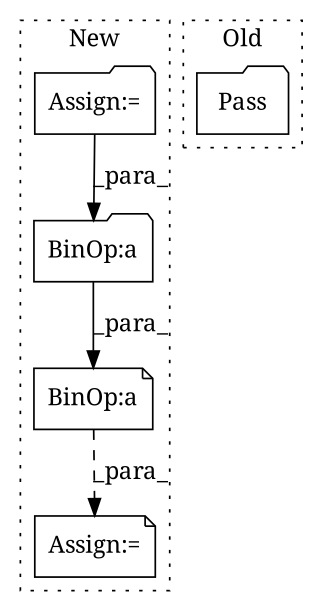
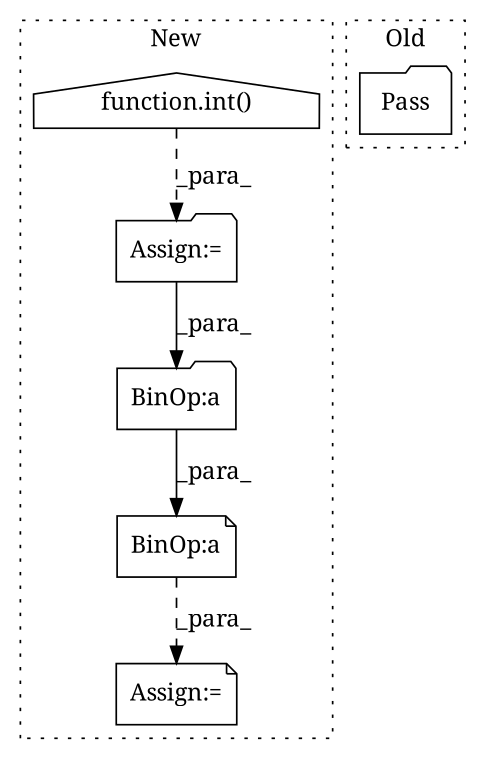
node "function.int()": added
